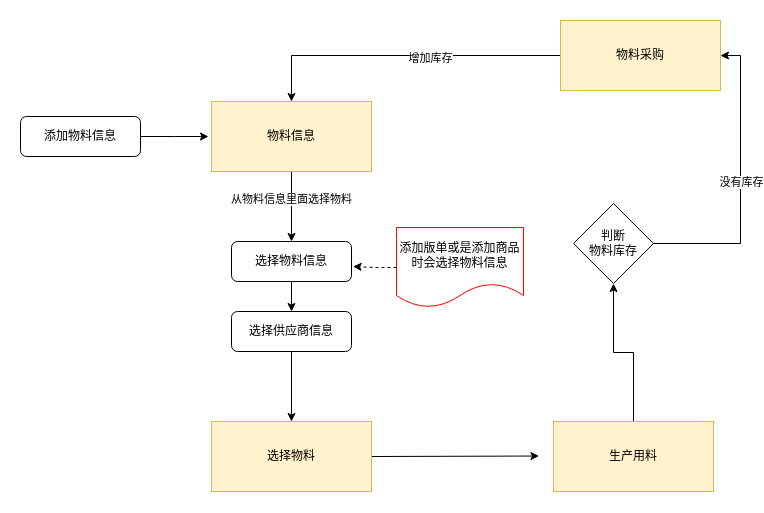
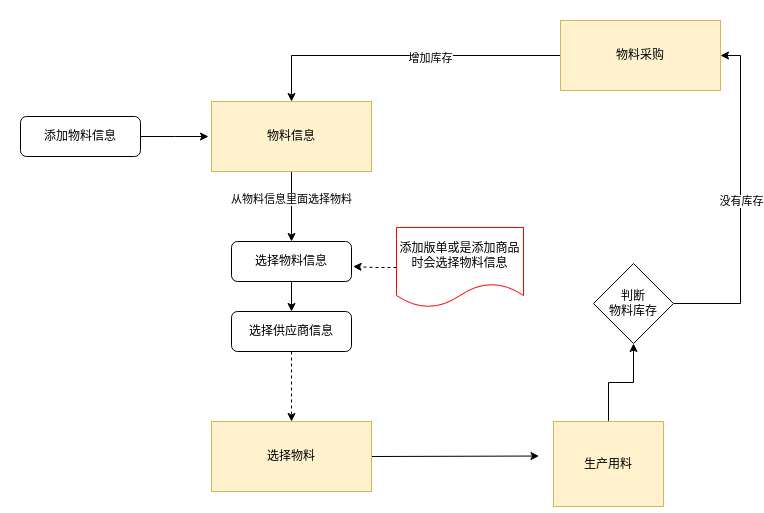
node "判断 物料库存": moved (614, 244) -> (634, 304)
edge "选择供应商信息" -> "选择物料": style solid -> dashed
node "生产用料": size 160x70 -> 110x85
